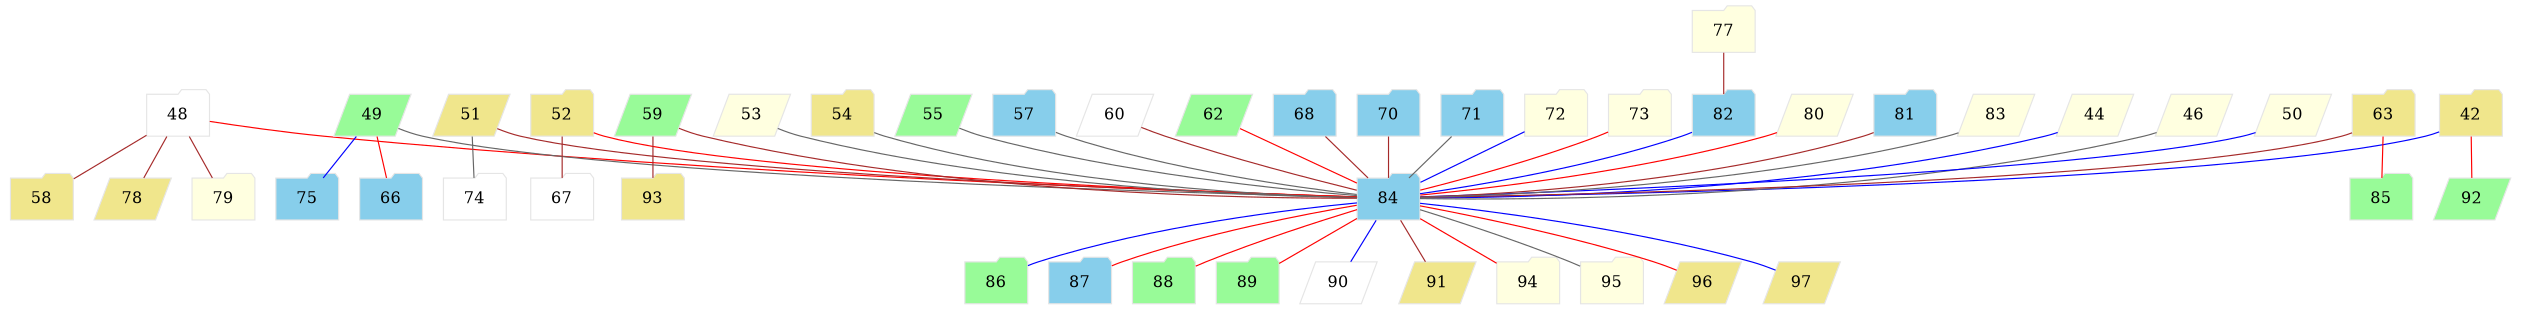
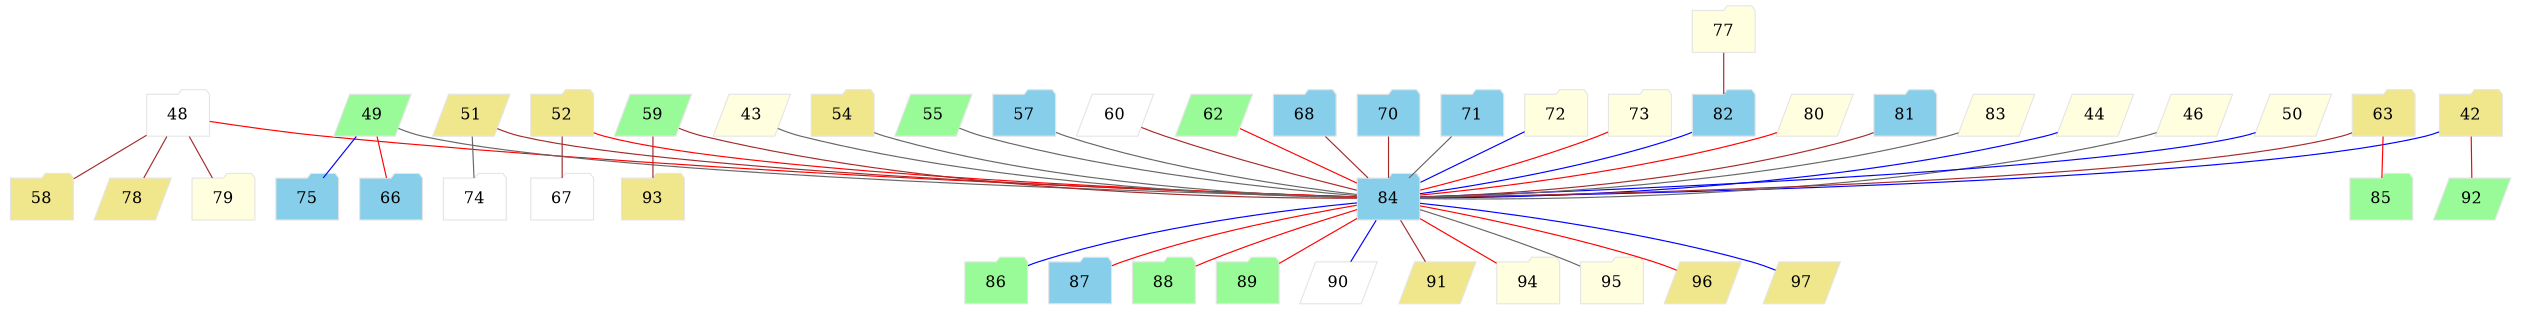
node "53": label "53" -> "43"
